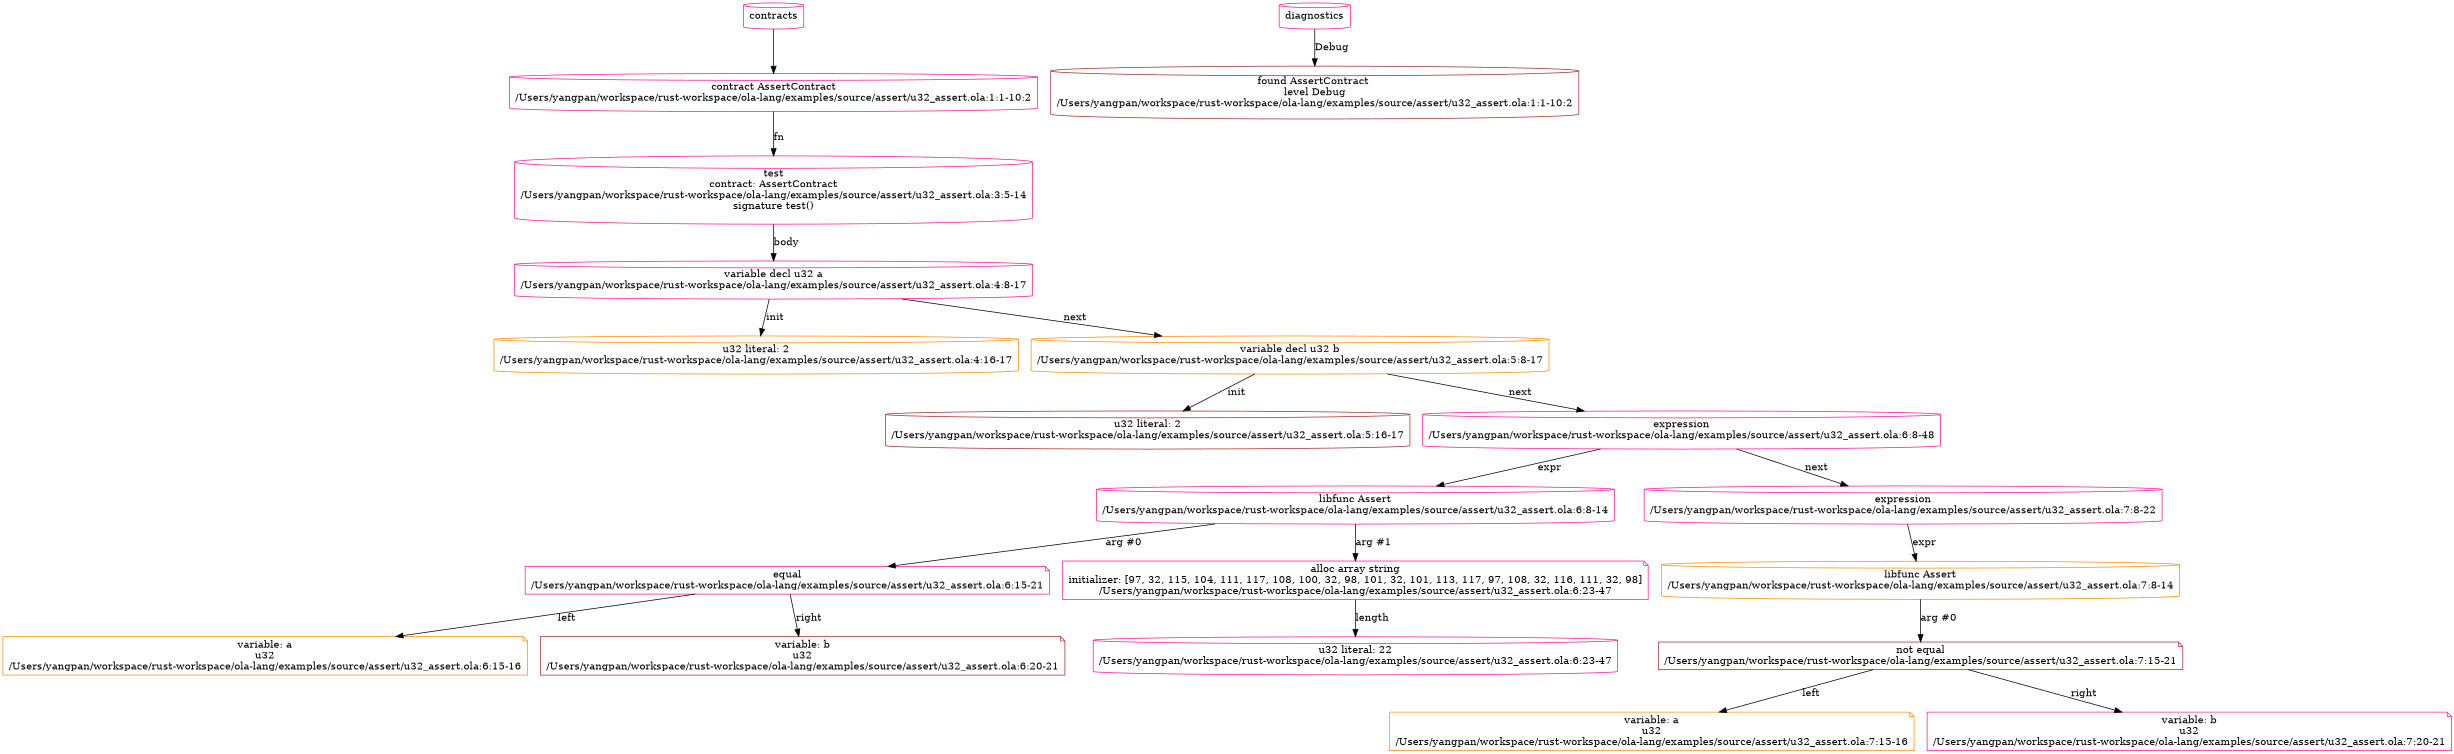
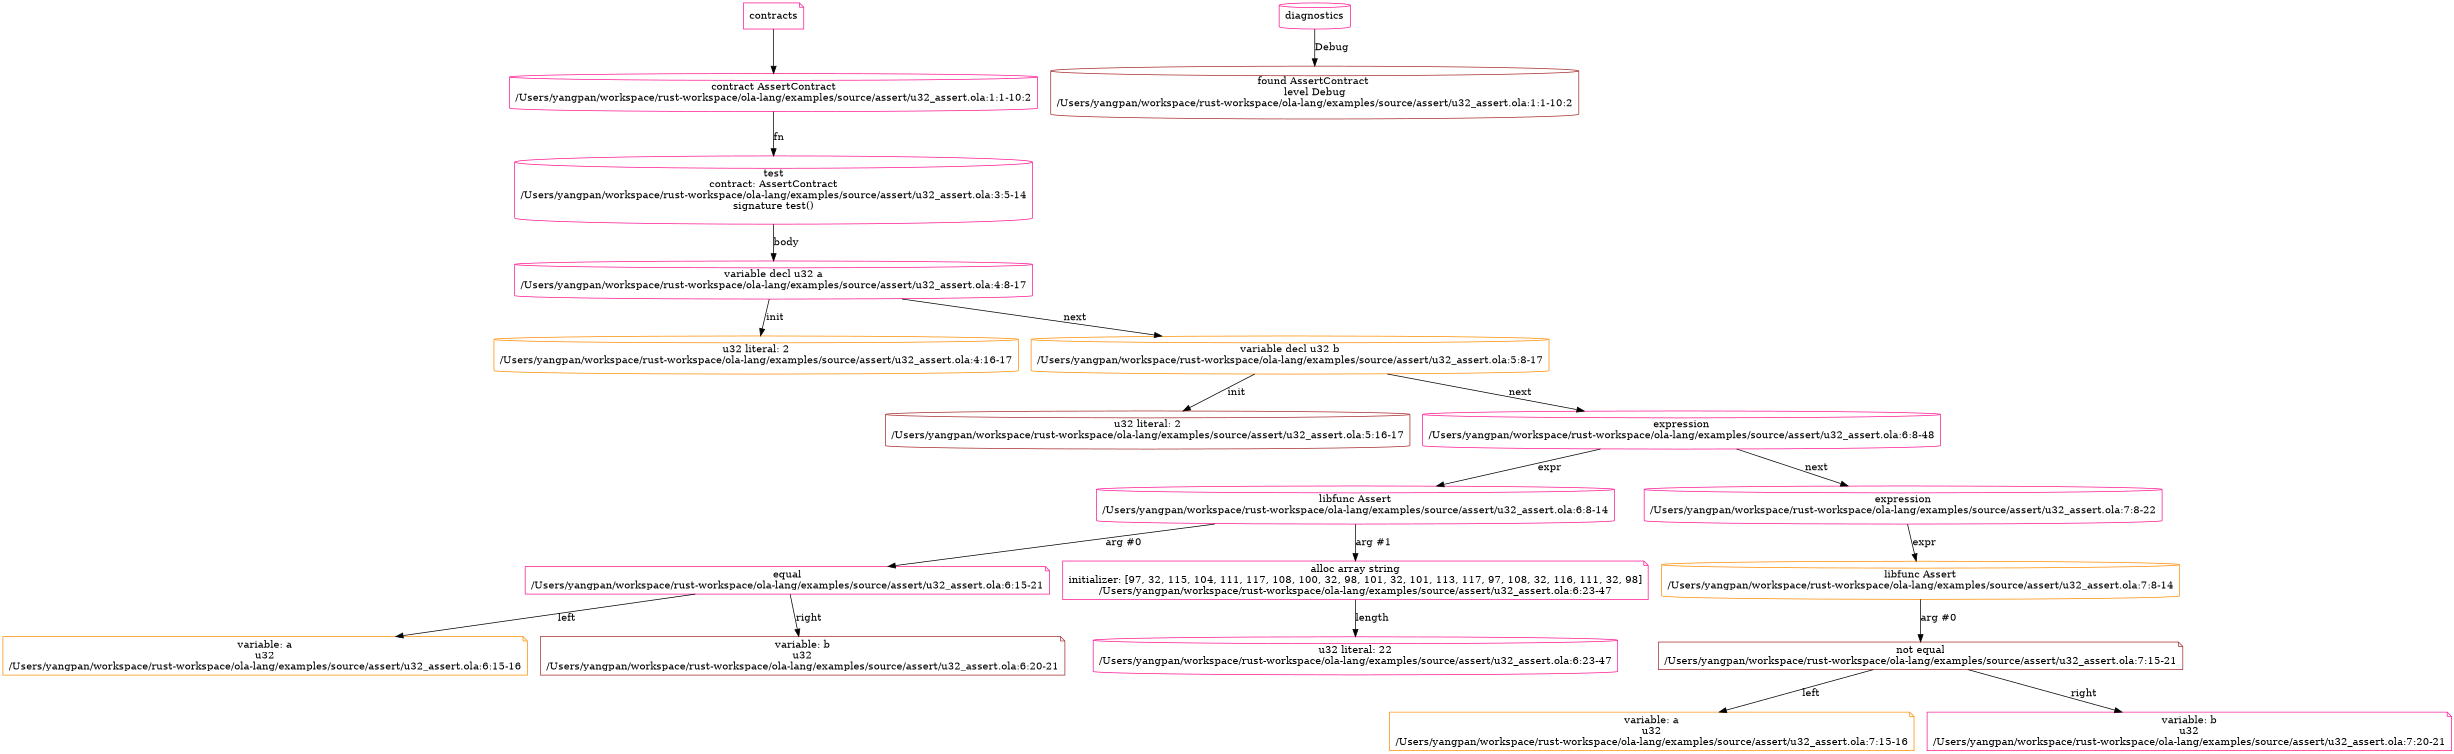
node "contracts": shape cylinder -> note
